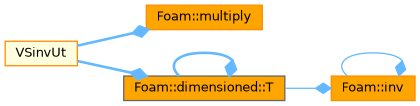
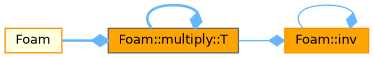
node "Foam::multiply": removed
node "VSinvUt": label "VSinvUt" -> "Foam"
node "Foam::dimensioned::T": label "Foam::dimensioned::T" -> "Foam::multiply::T"
